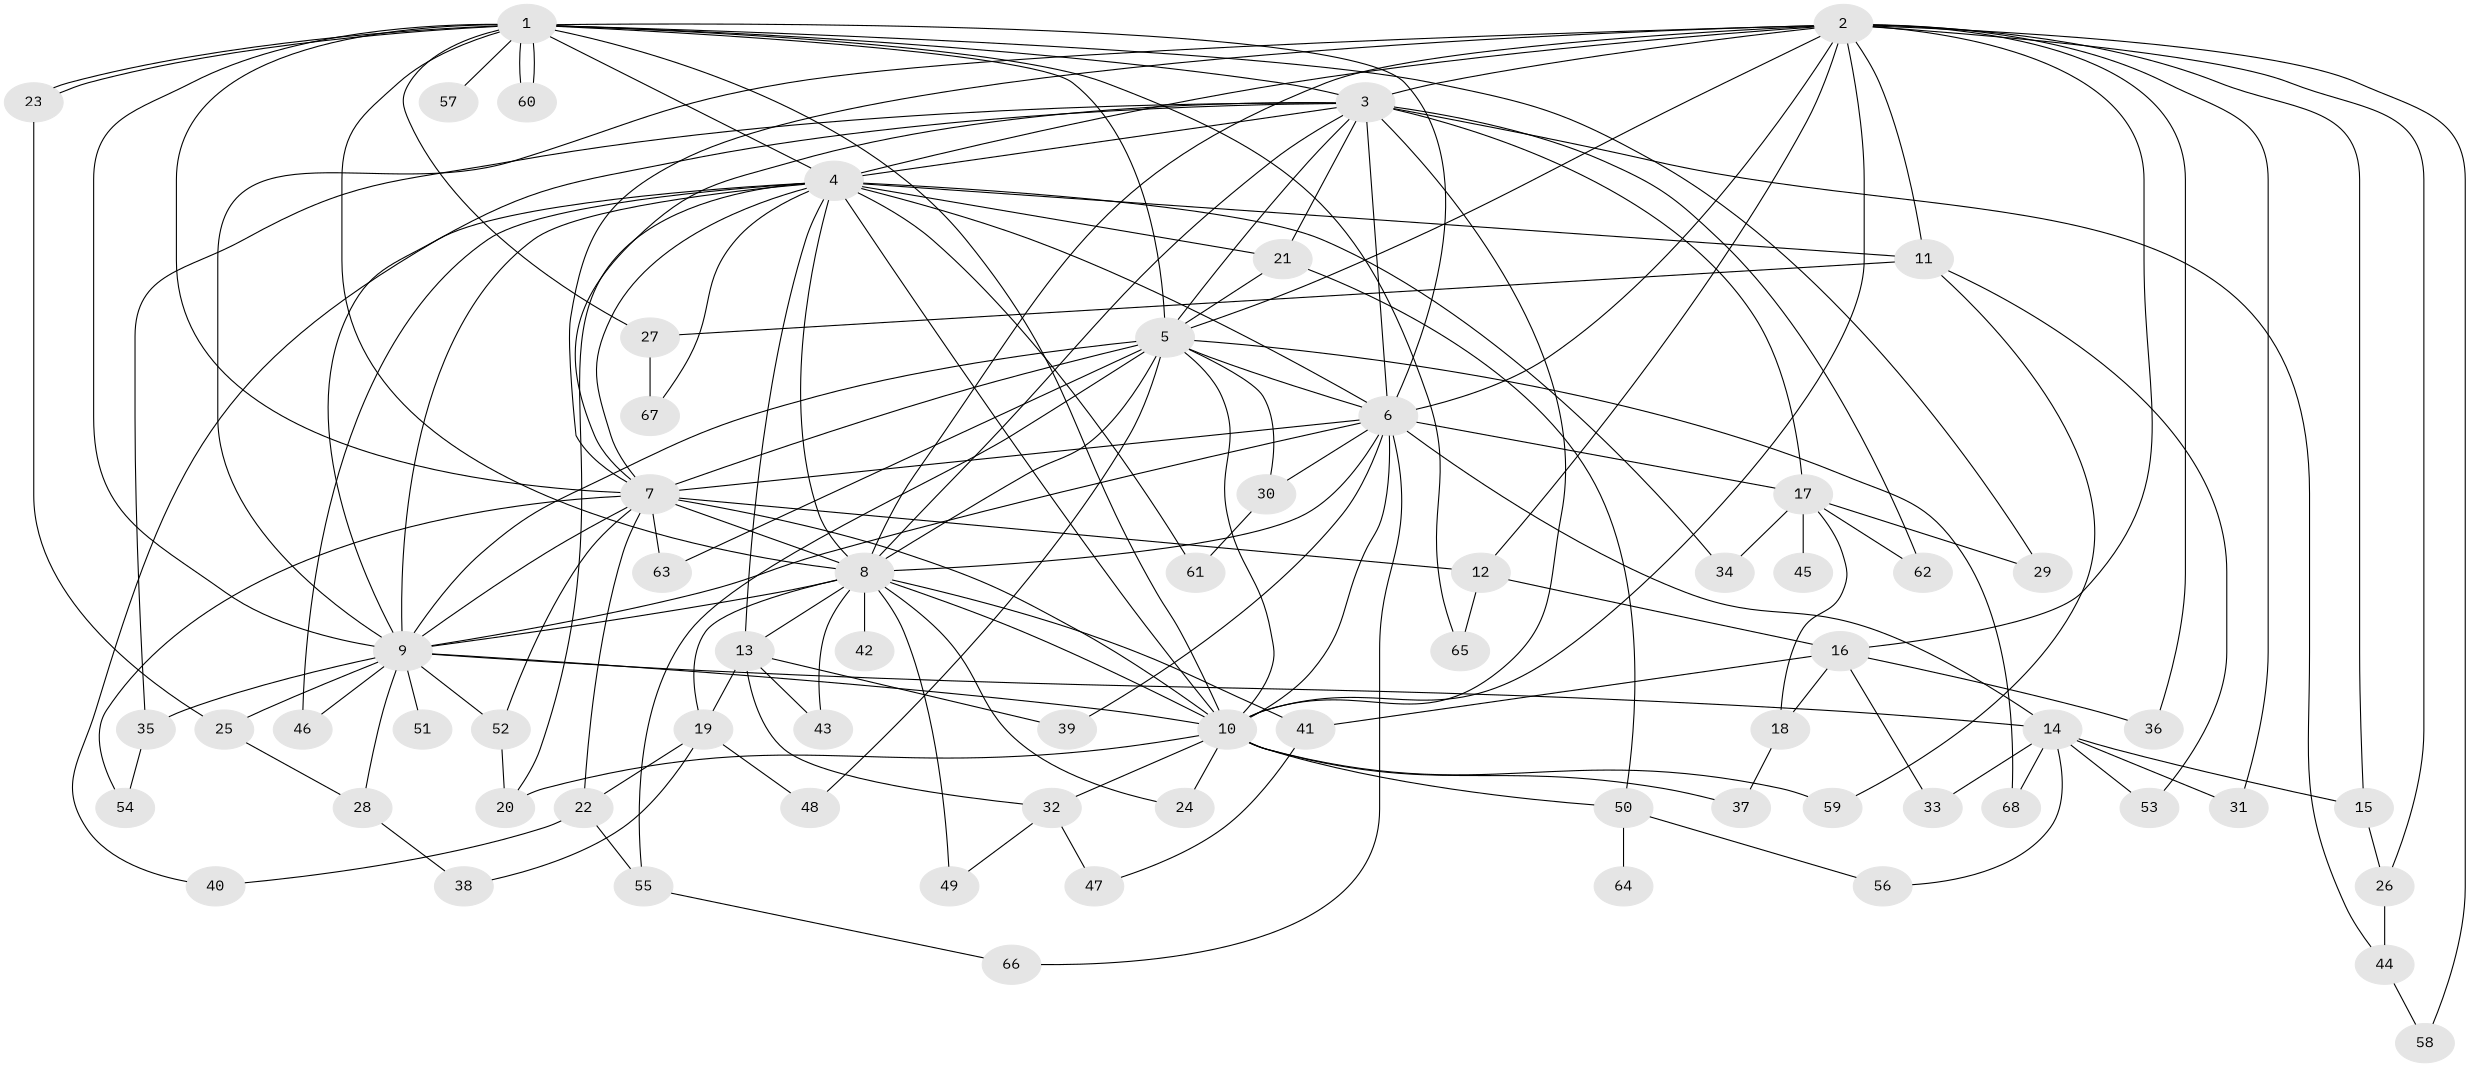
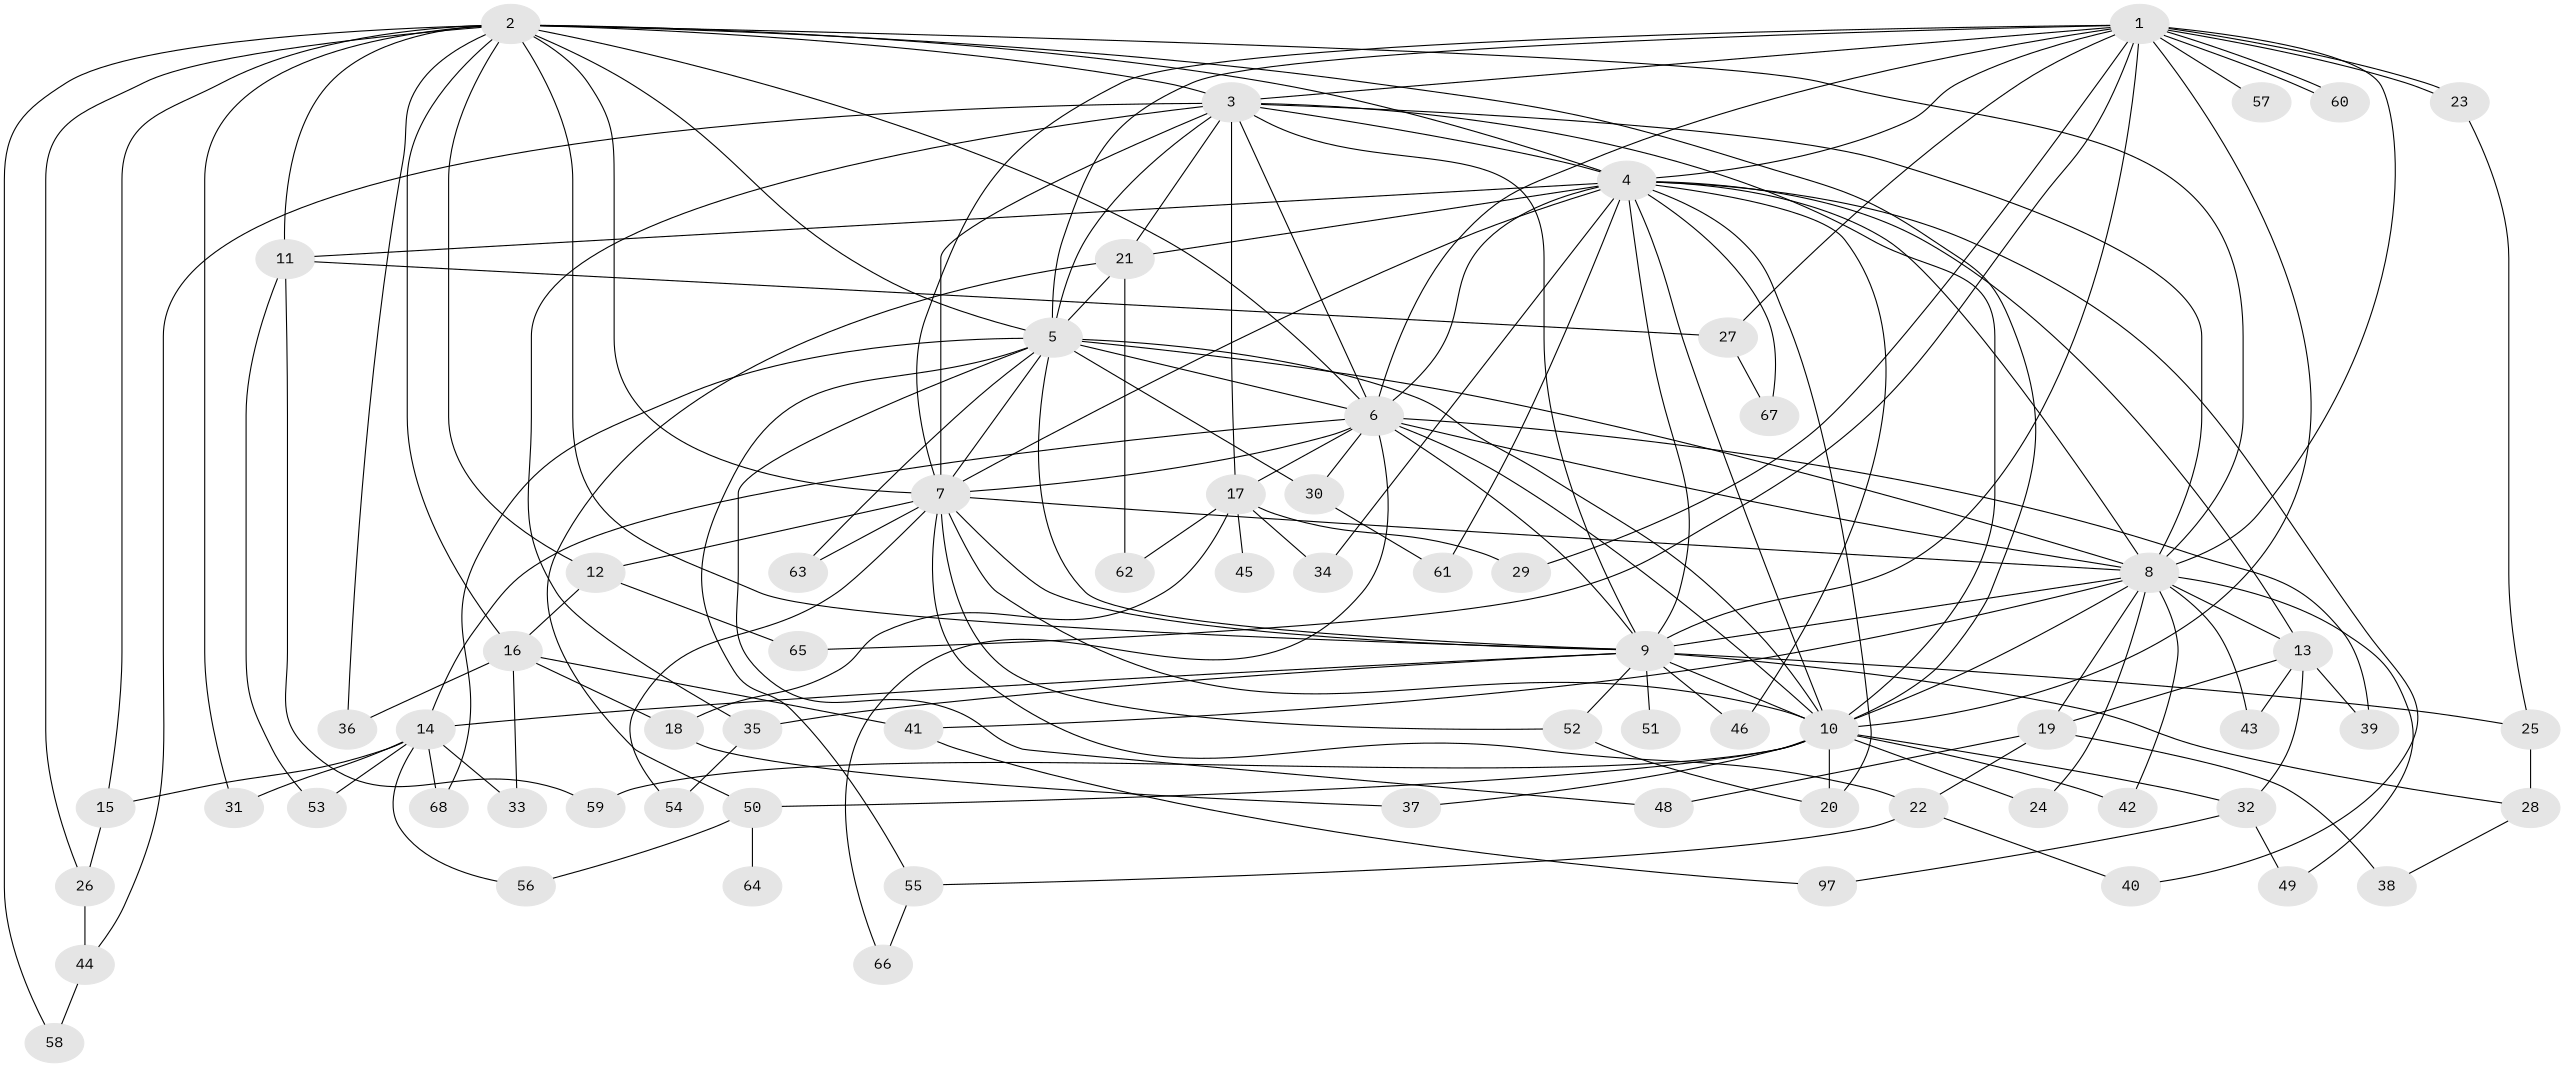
edge "3" -- "62": now "21" -- "62"
edge "10" -- "42": added
node "47": label "47" -> "97"
